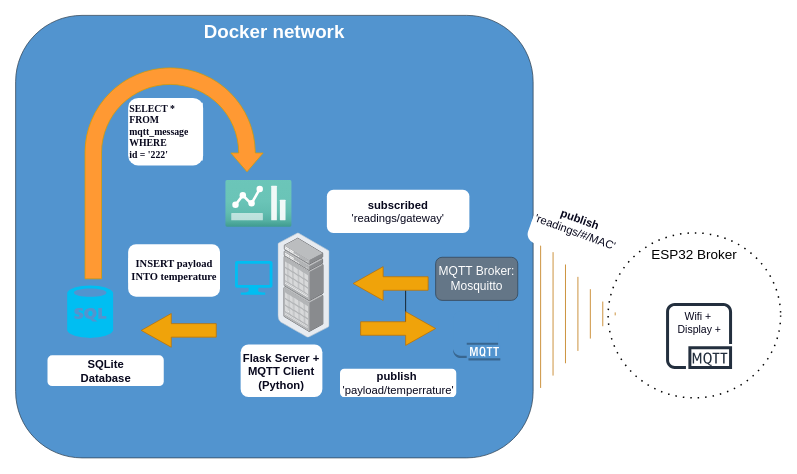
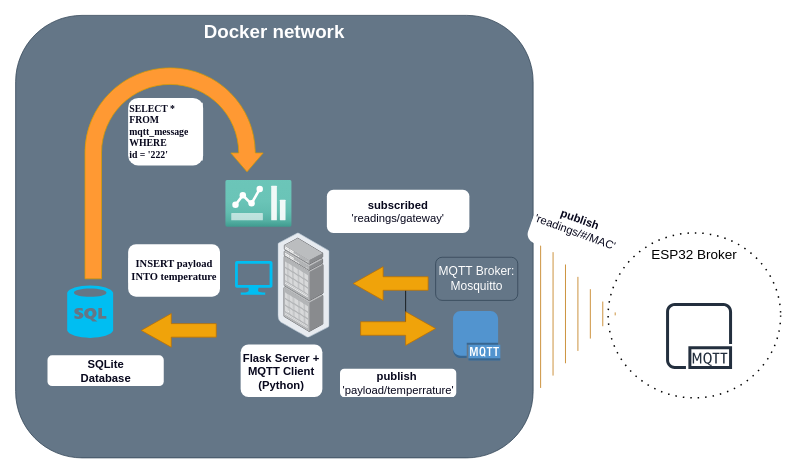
node "Docker network": fillcolor #5294cf -> #647687
node "Wifi + Display +": removed
